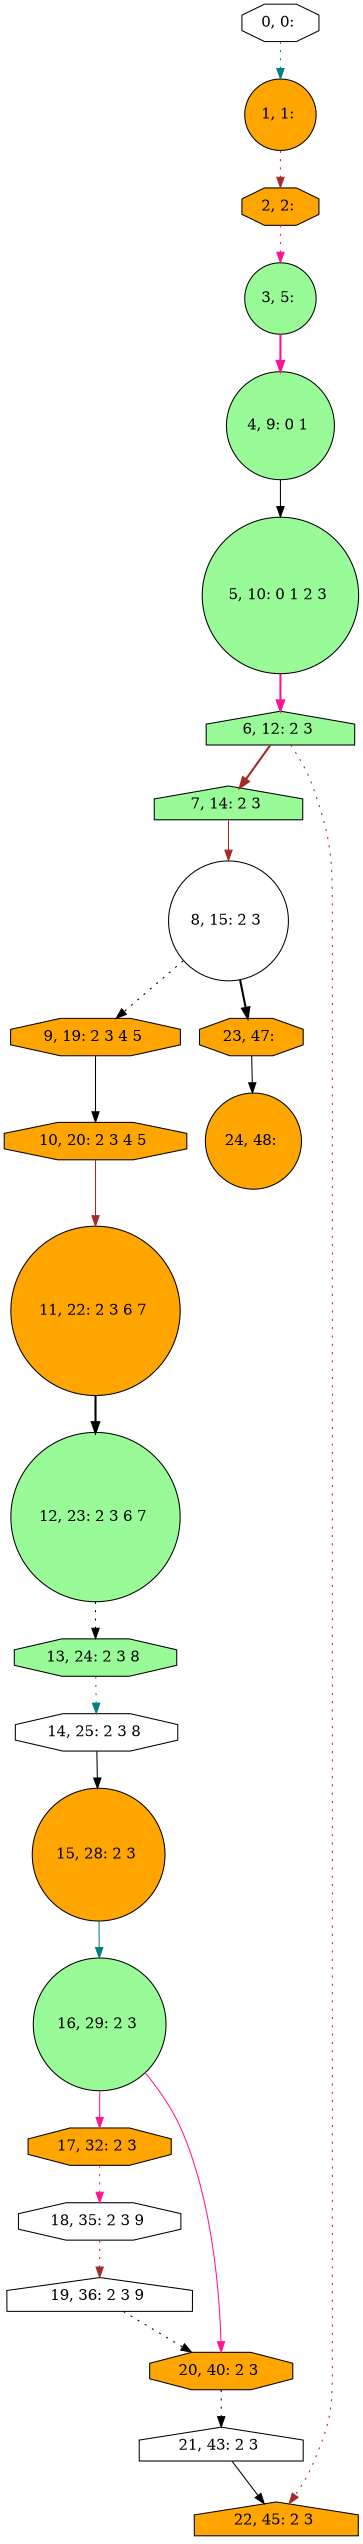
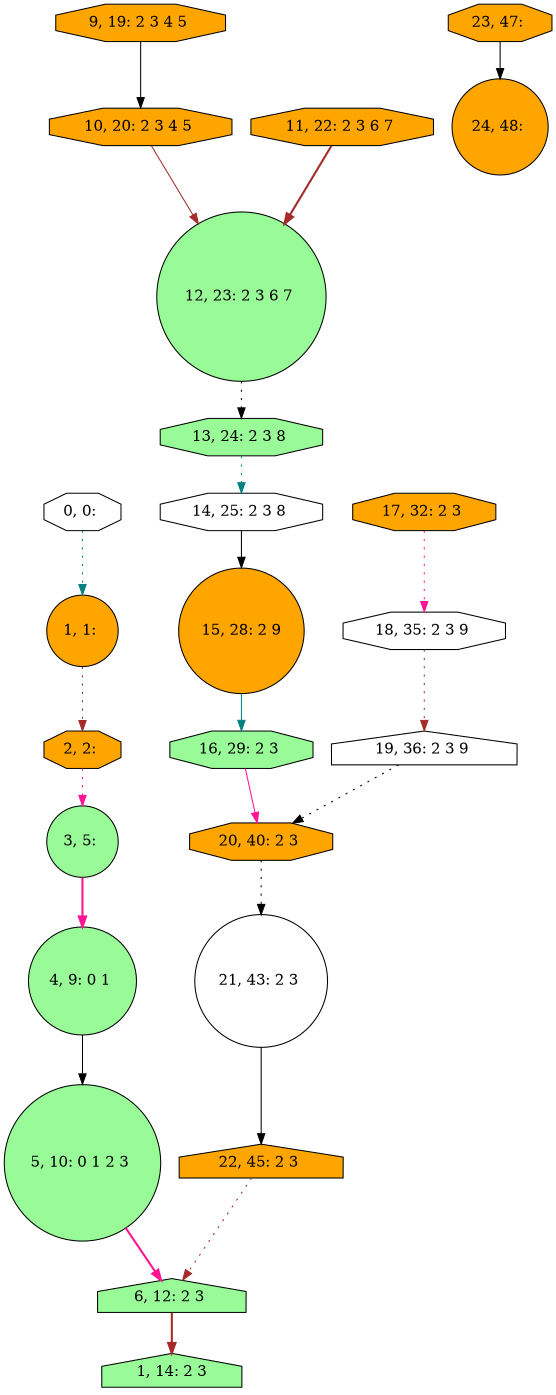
node "7, 14: 2 3": label "7, 14: 2 3" -> "1, 14: 2 3"
node "8, 15: 2 3": removed
edge "10, 20: 2 3 4 5" -> "11, 22: 2 3 6 7": now "10, 20: 2 3 4 5" -> "12, 23: 2 3 6 7"
node "11, 22: 2 3 6 7": shape circle -> octagon
edge "11, 22: 2 3 6 7" -> "12, 23: 2 3 6 7": color black -> brown
edge "6, 12: 2 3" -> "22, 45: 2 3": reversed
node "15, 28: 2 3": label "15, 28: 2 3" -> "15, 28: 2 9"
node "16, 29: 2 3": shape circle -> octagon
edge "16, 29: 2 3" -> "17, 32: 2 3": removed
node "21, 43: 2 3": shape house -> circle
